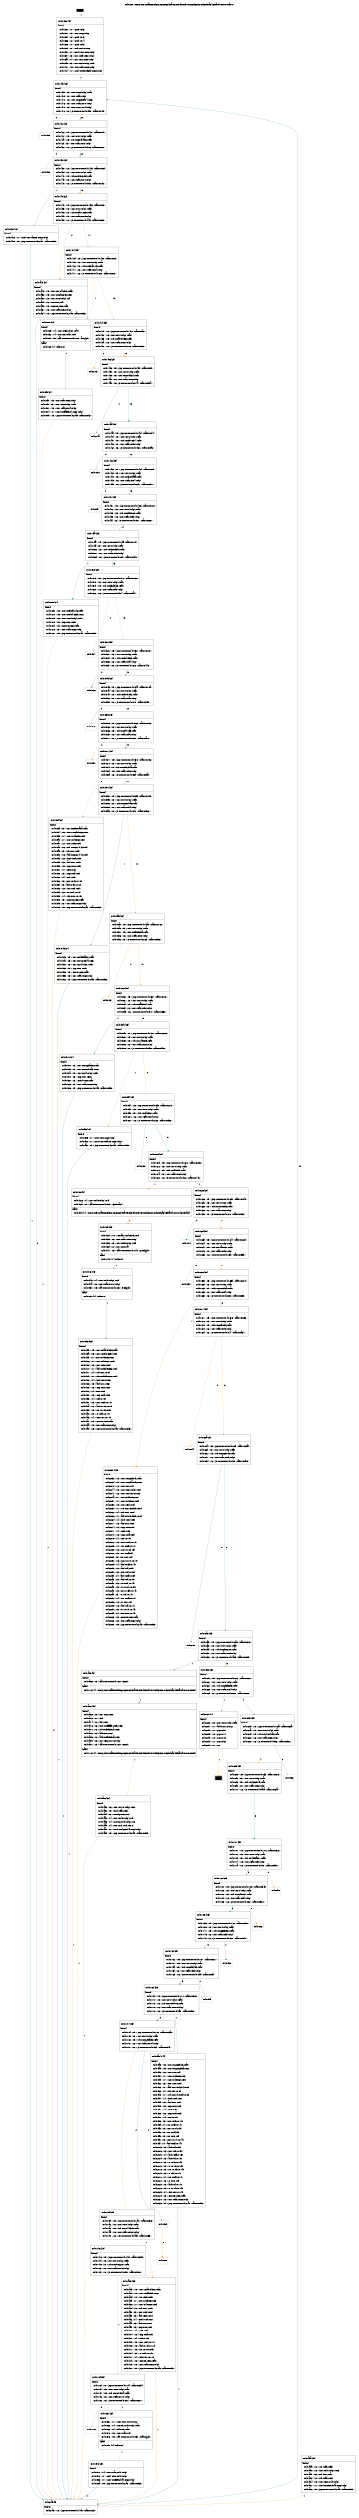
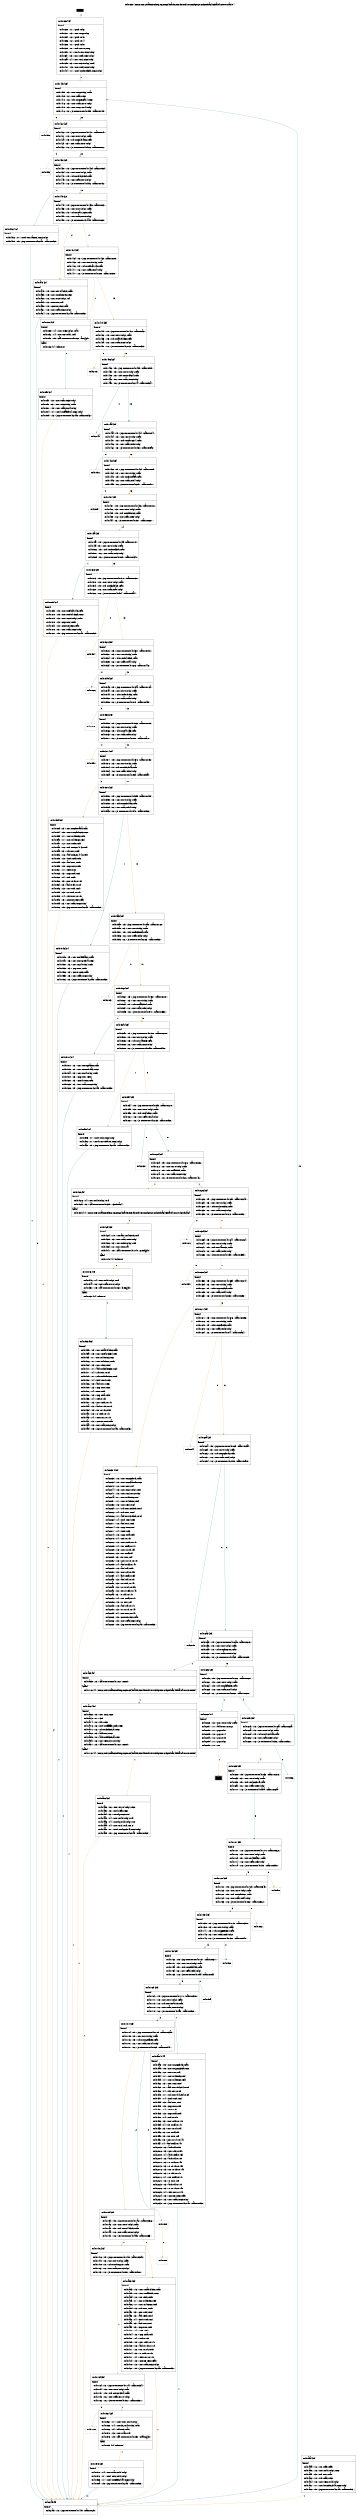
edge "0x40179d [25]" -> "0x4017b6 [25]": added, label "1"
